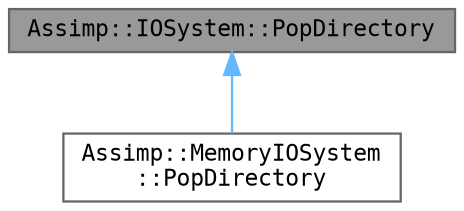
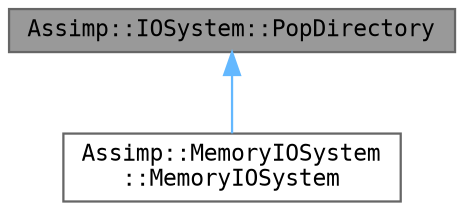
node "Assimp::MemoryIOSystem ::PopDirectory": label "Assimp::MemoryIOSystem ::PopDirectory" -> "Assimp::MemoryIOSystem ::MemoryIOSystem"
